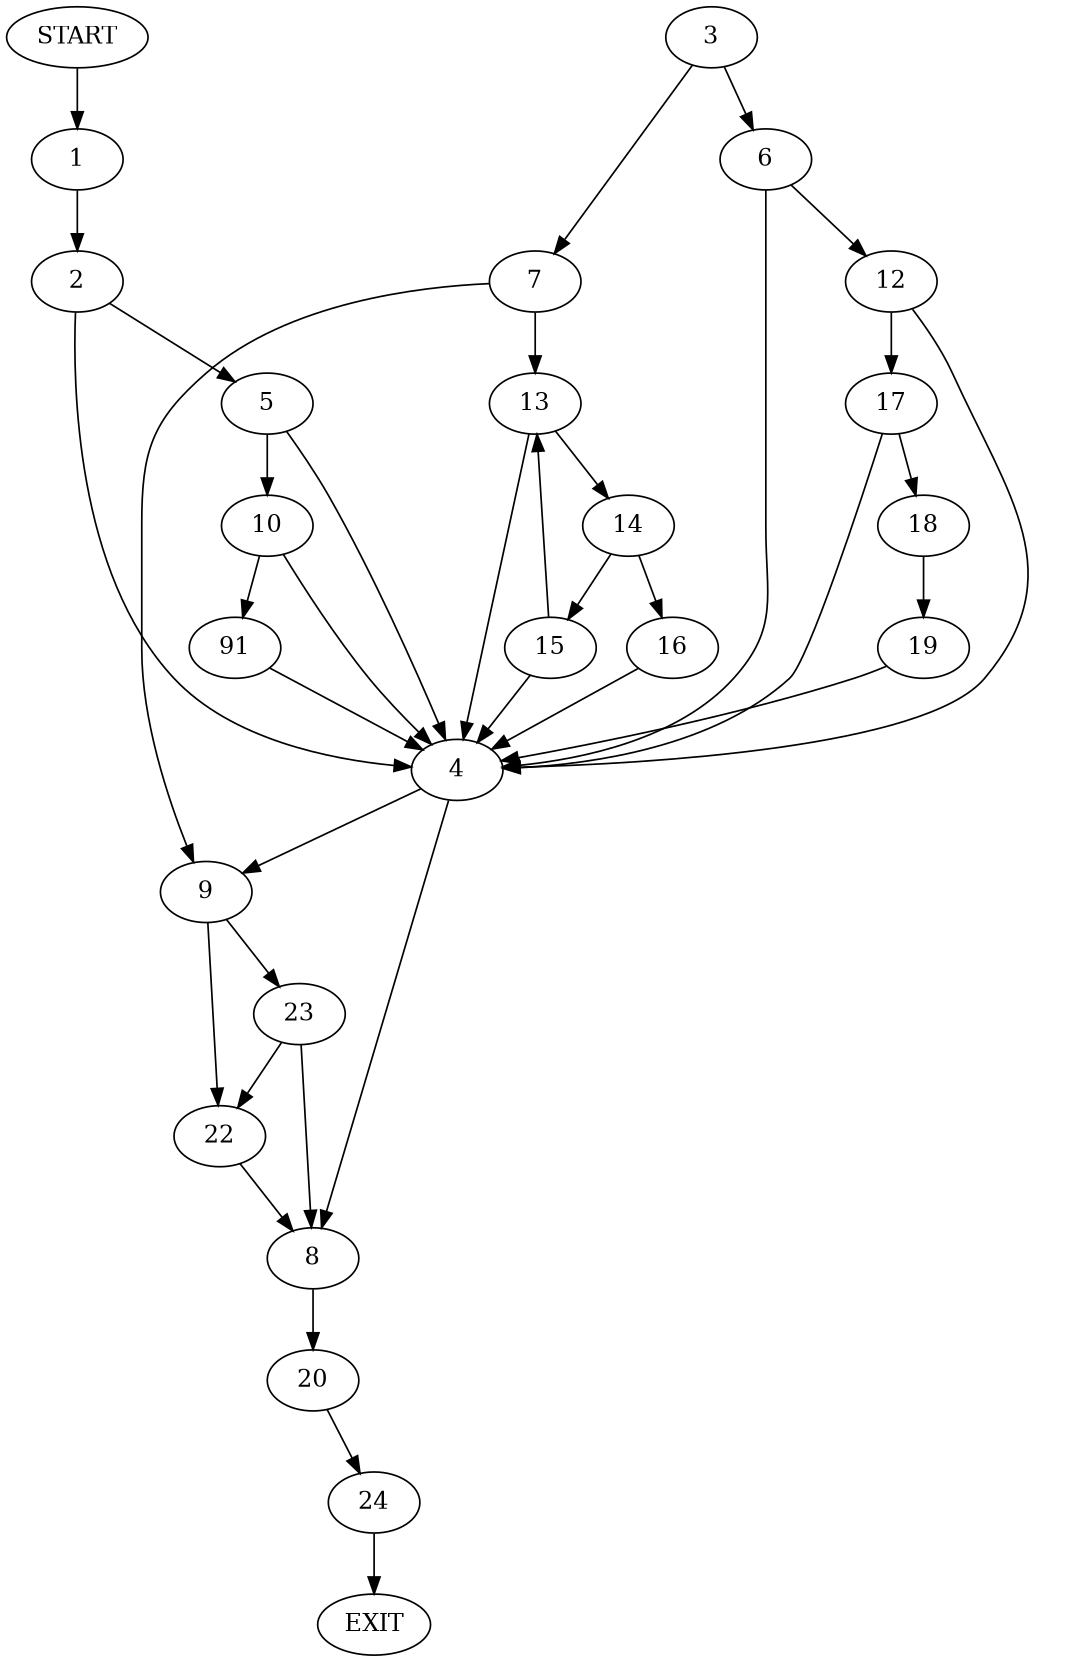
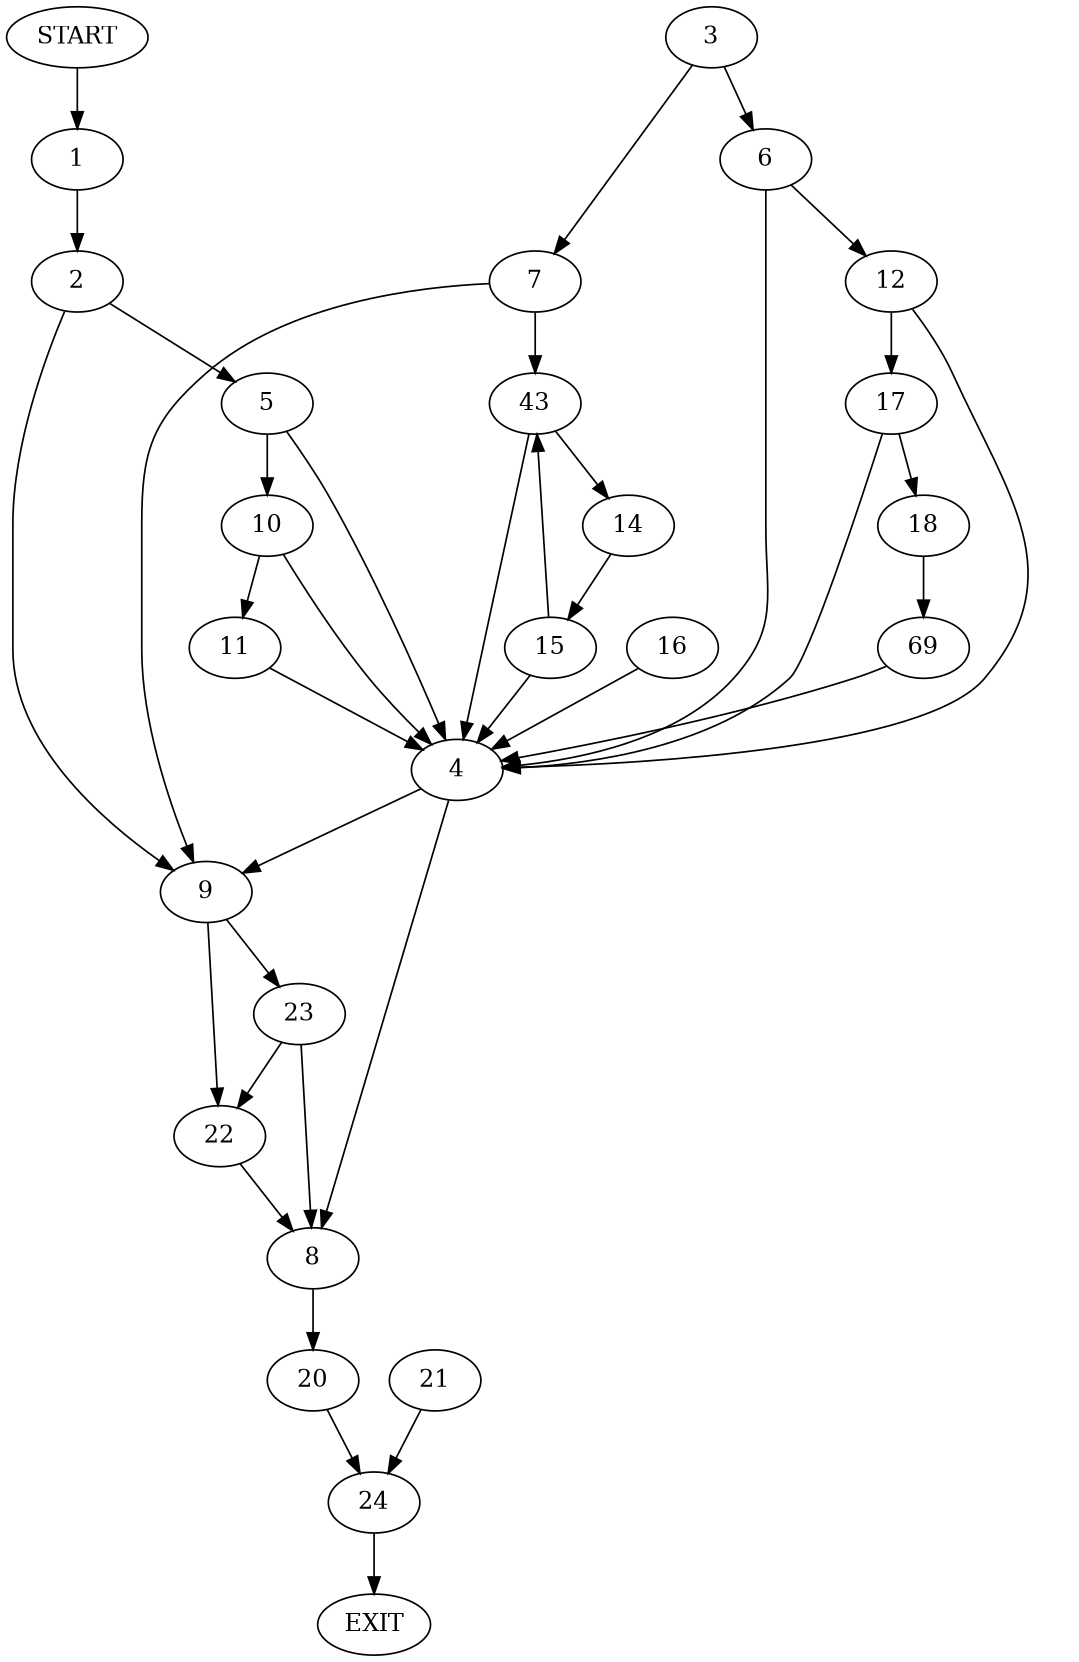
node "13": label "13" -> "43"
edge "14" -> "16": removed
edge "2" -> "4": now "2" -> "9"
node "91": label "91" -> "11"
node "19": label "19" -> "69"
node "21": added
